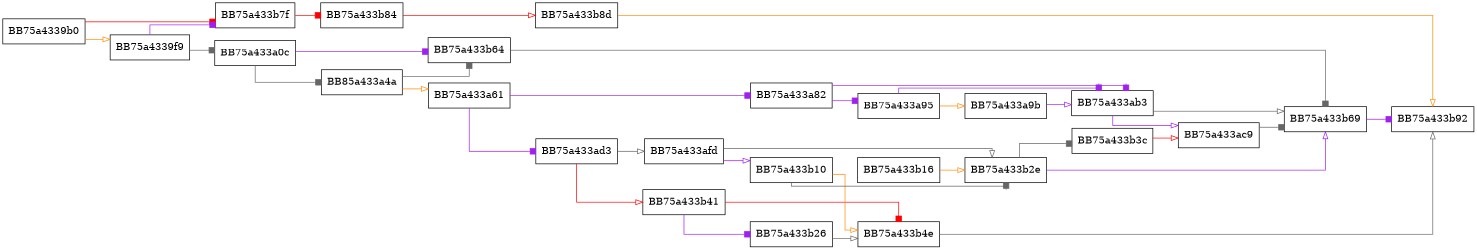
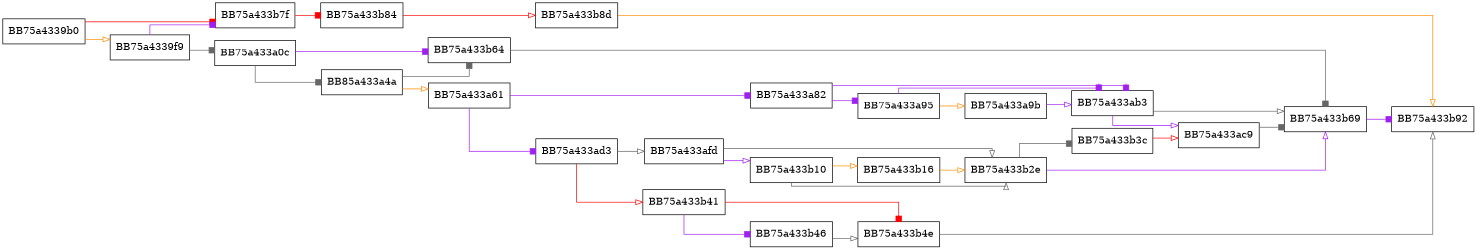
edge "BB75a433b10" -> "BB75a433b2e": arrowhead box -> onormal
edge "BB75a433b10" -> "BB75a433b4e": now "BB75a433b10" -> "BB75a433b16"
node "BB75a433b26": label "BB75a433b26" -> "BB75a433b46"
